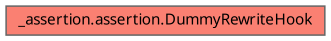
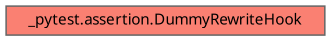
node "_assertion.assertion.DummyRewriteHook": label "_assertion.assertion.DummyRewriteHook" -> "_pytest.assertion.DummyRewriteHook"
